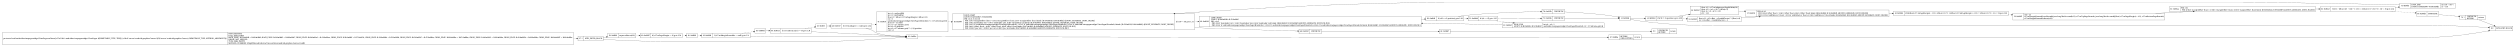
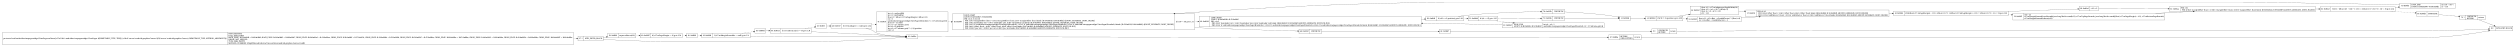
node "60: 0x00a6": added
edge "53: 0x005b" -> "38: ?": now "72: ?" -> "38: ?"
